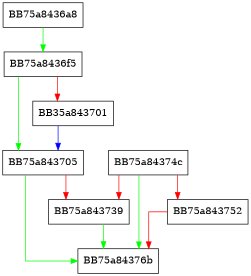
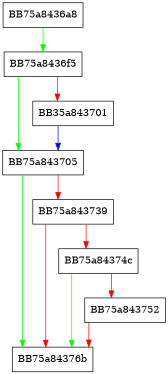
edge "BB75a84374c" -> "BB75a843739": reversed
edge "BB75a843739" -> "BB75a84376b": color green -> red
